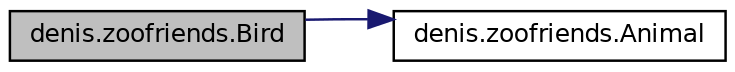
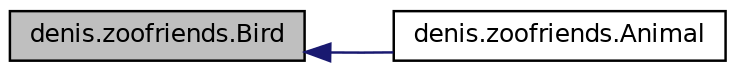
edge "denis.zoofriends.Bird" -> "denis.zoofriends.Animal": reversed
